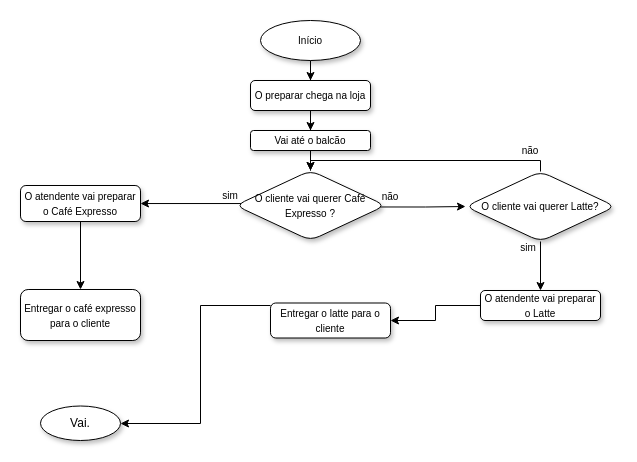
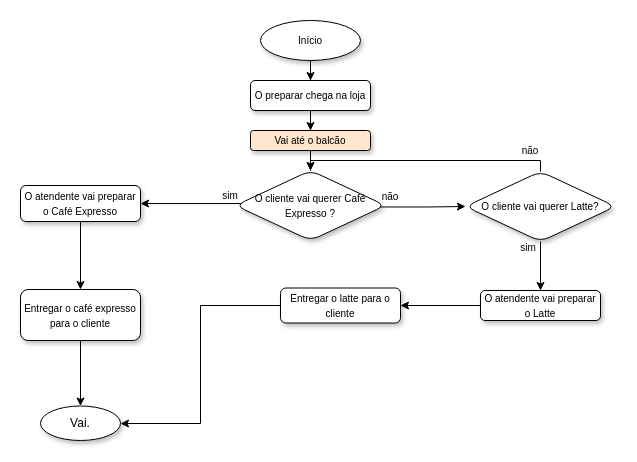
node "Vai até o balcão": fillcolor #ffffff -> #ffe6cc
node "Entregar o latte para o cliente": moved (331, 321) -> (341, 306)
edge "Entregar o café expresso para o cliente" -> "Vai.": added
